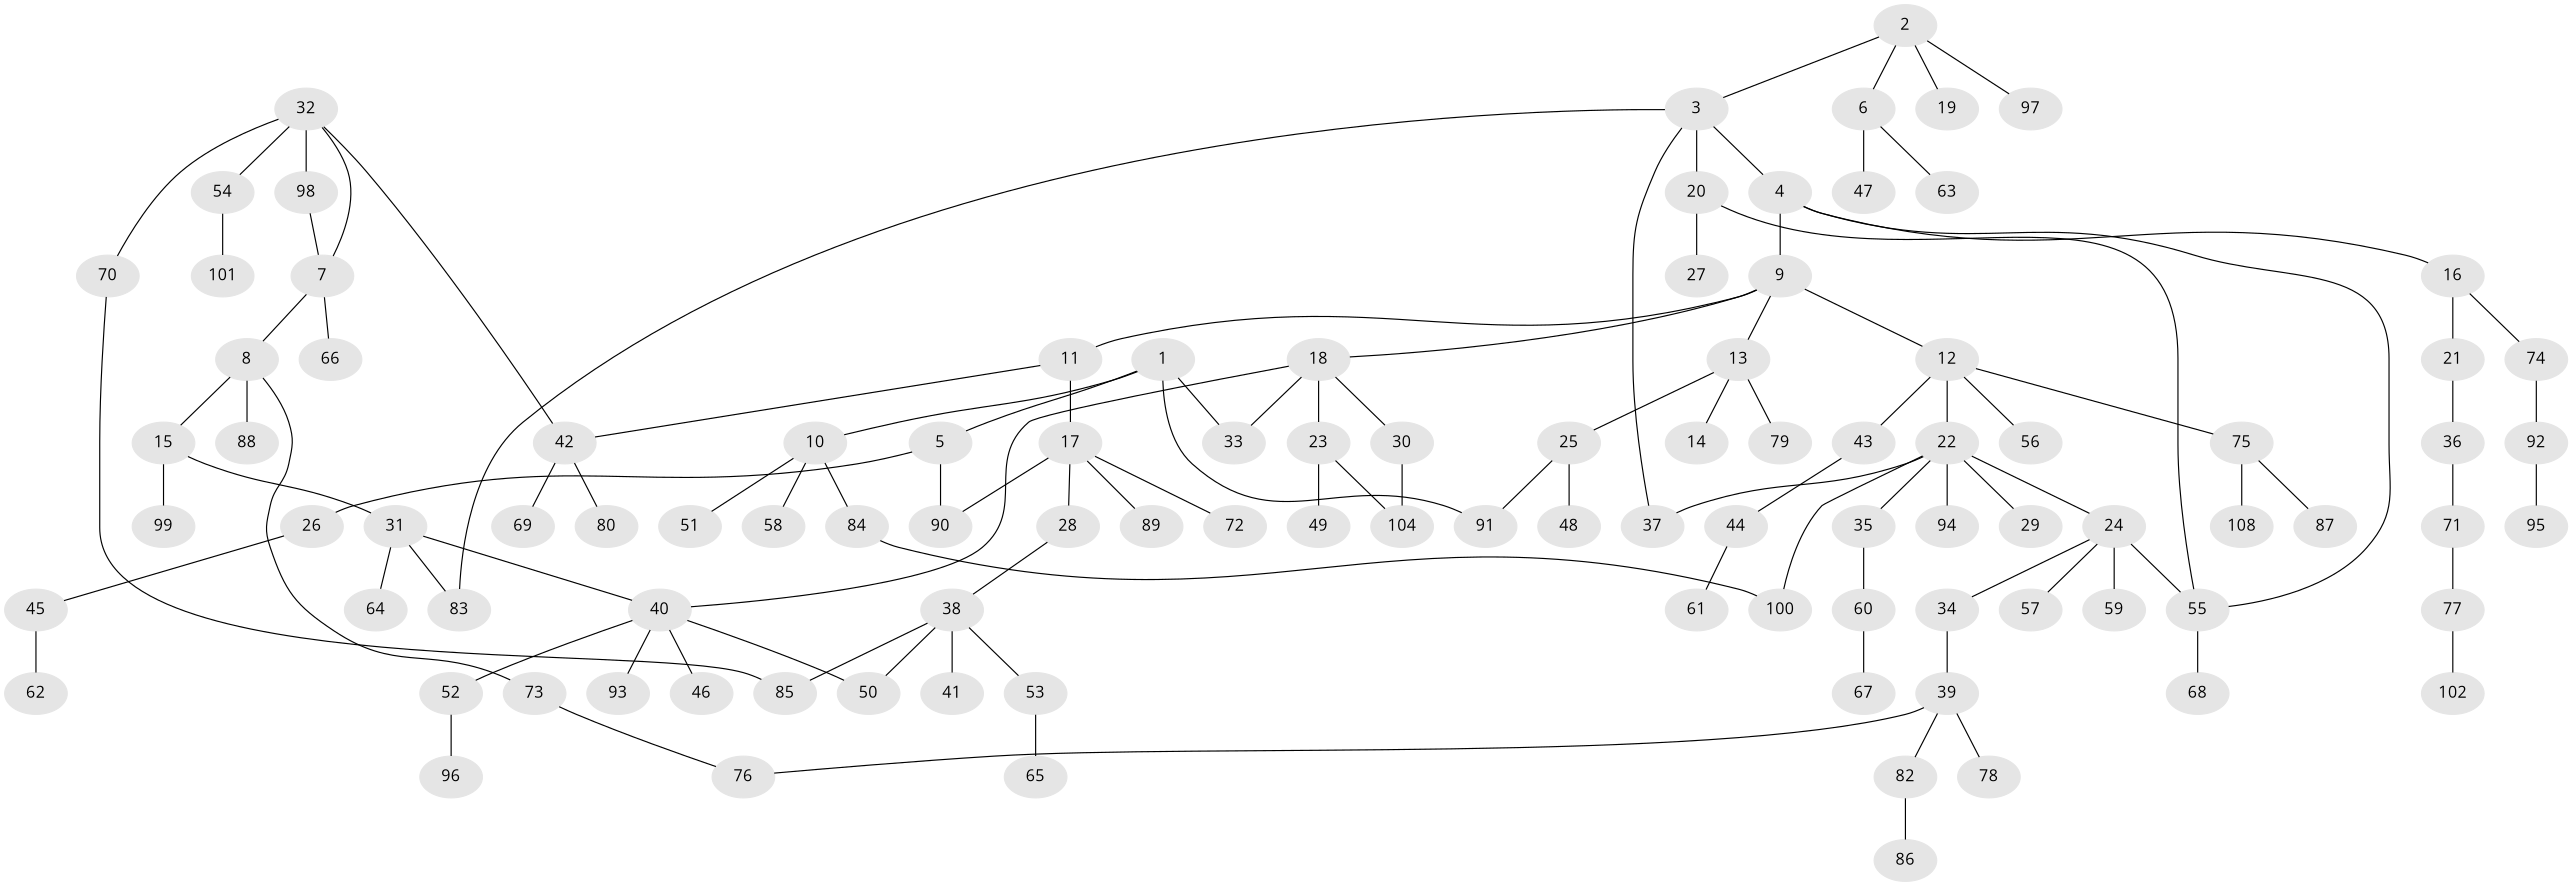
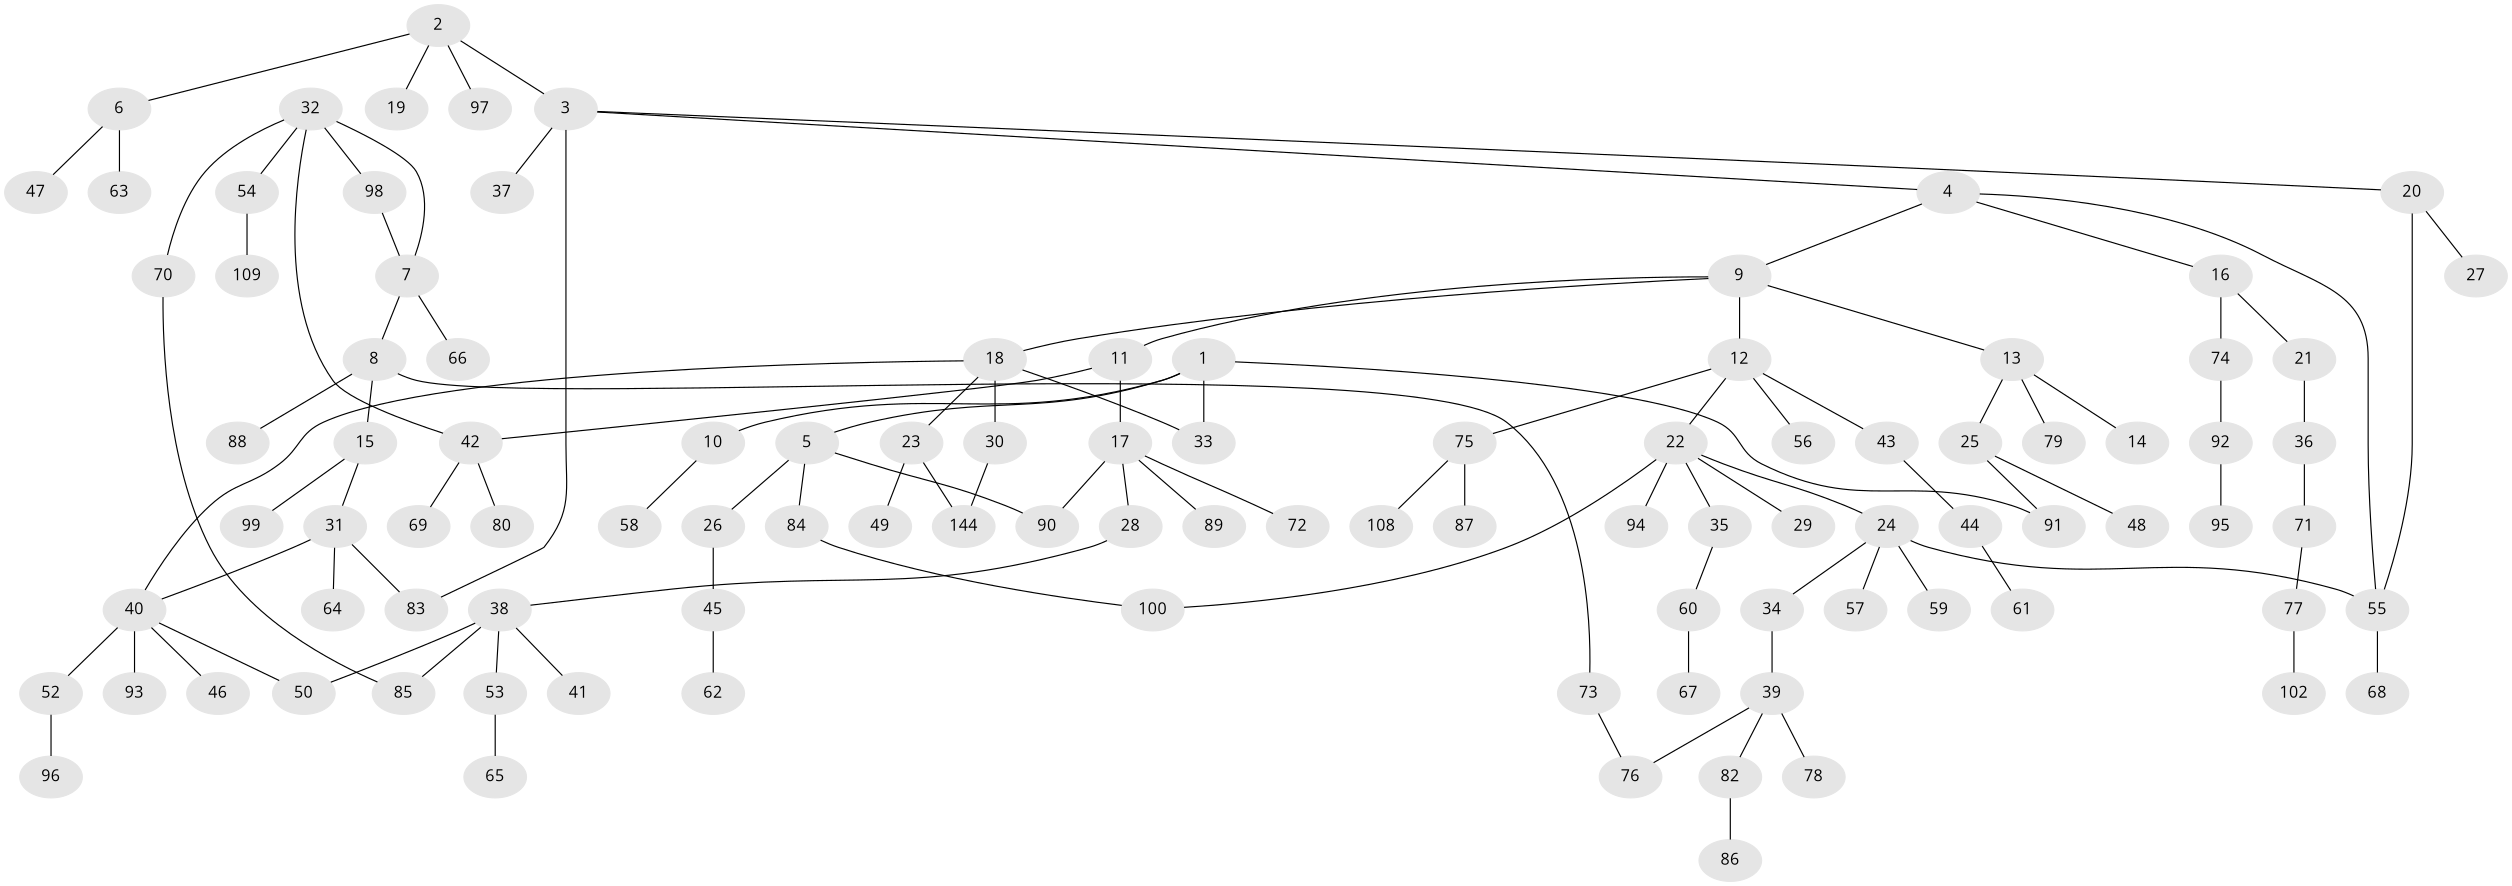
node "101": label "101" -> "109"
edge "22" -- "37": removed
edge "10" -- "84": now "5" -- "84"
node "51": removed
node "104": label "104" -> "144"
